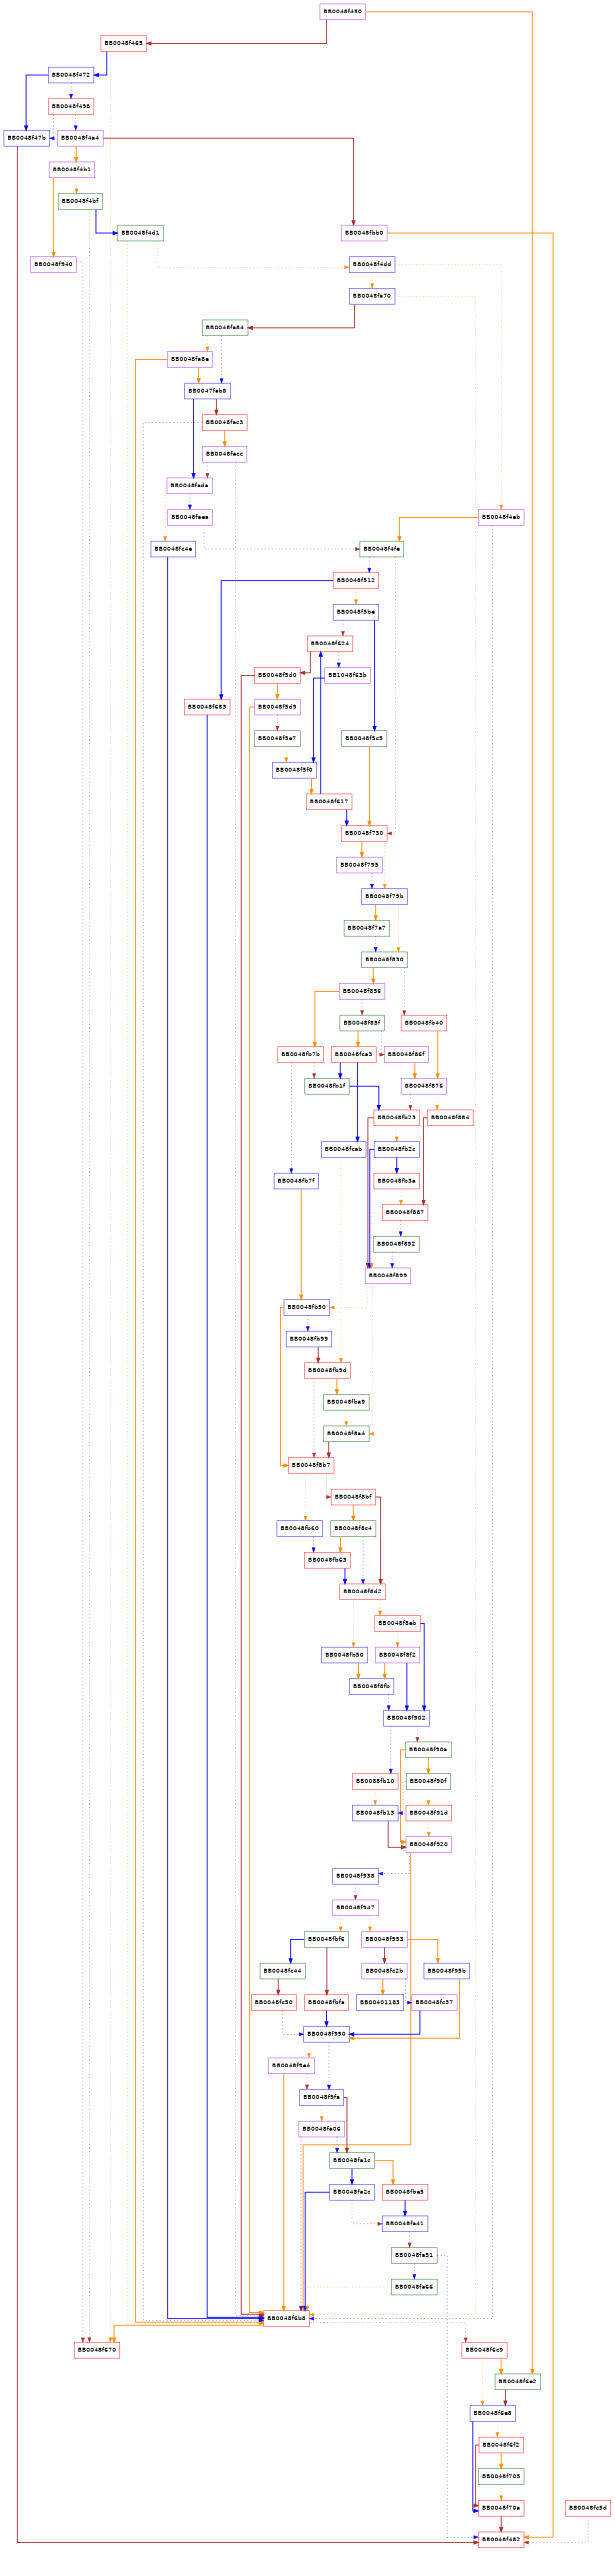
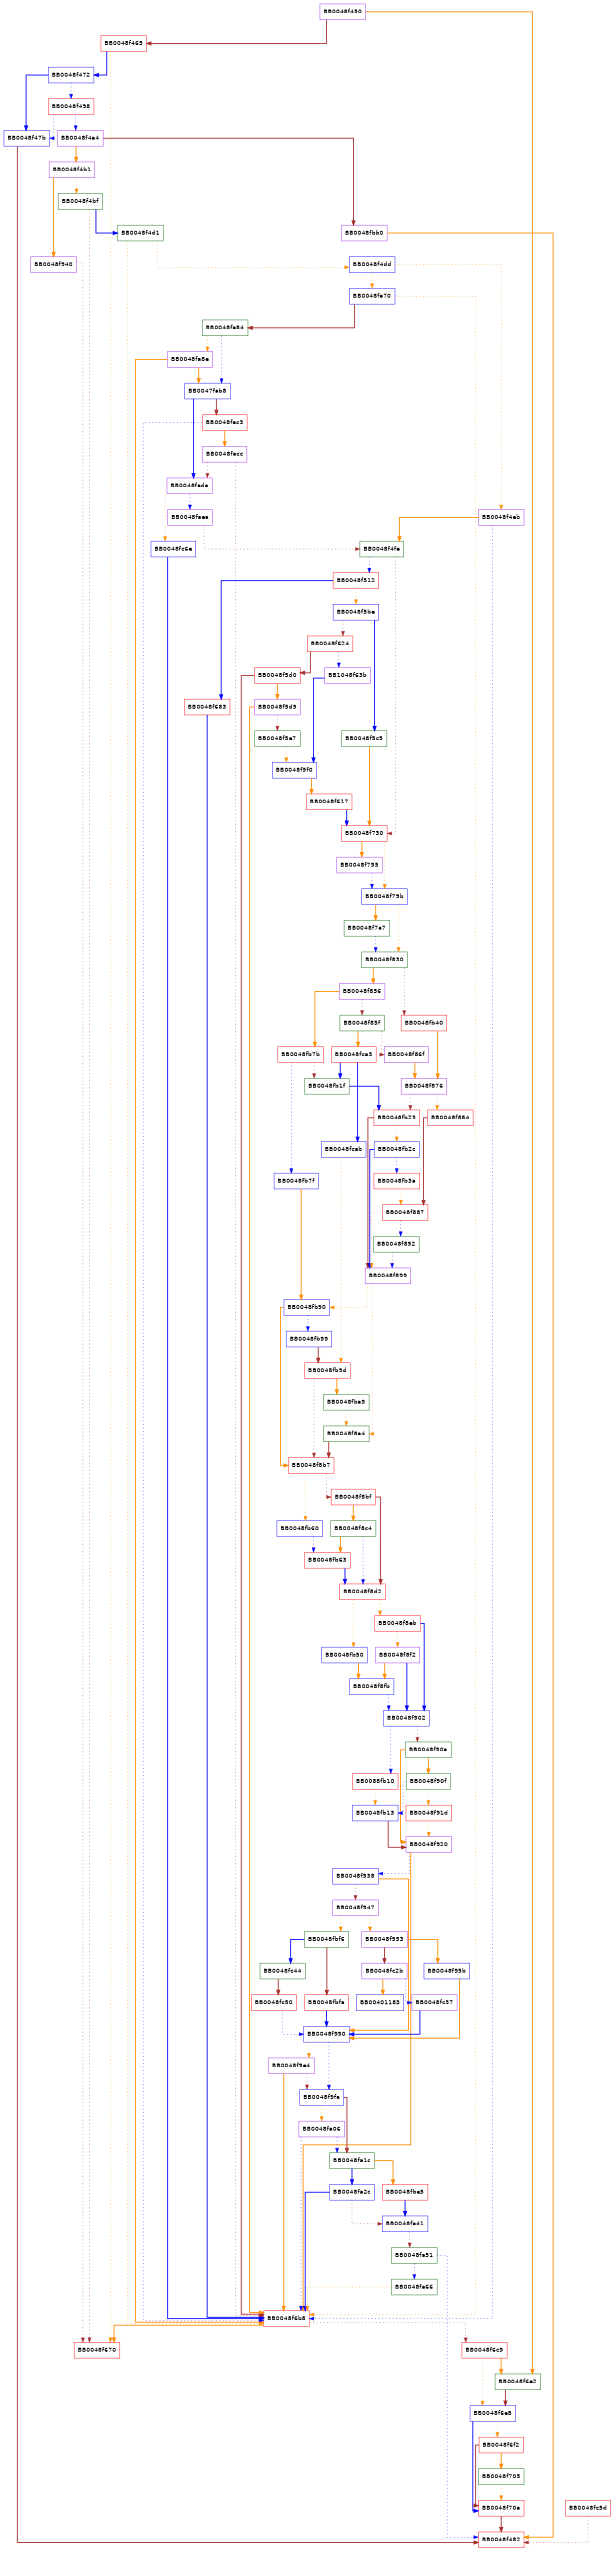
node "BB0048fc4e": label "BB0048fc4e" -> "BB0048fc6e"
edge "BB0048f617" -> "BB0048f624": removed
edge "BB0048fb2c" -> "BB0048fb3a": style bold -> dotted
edge "BB0048f938" -> "BB0048f990": added
